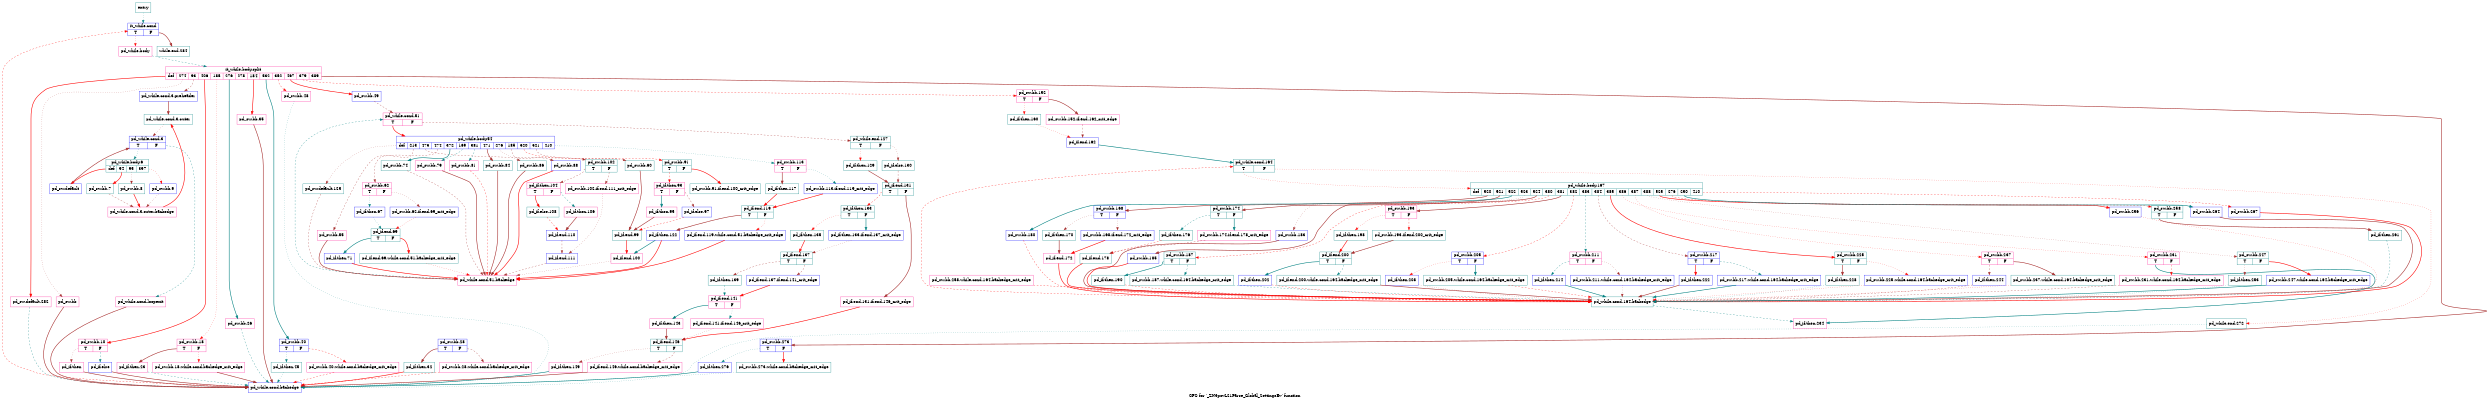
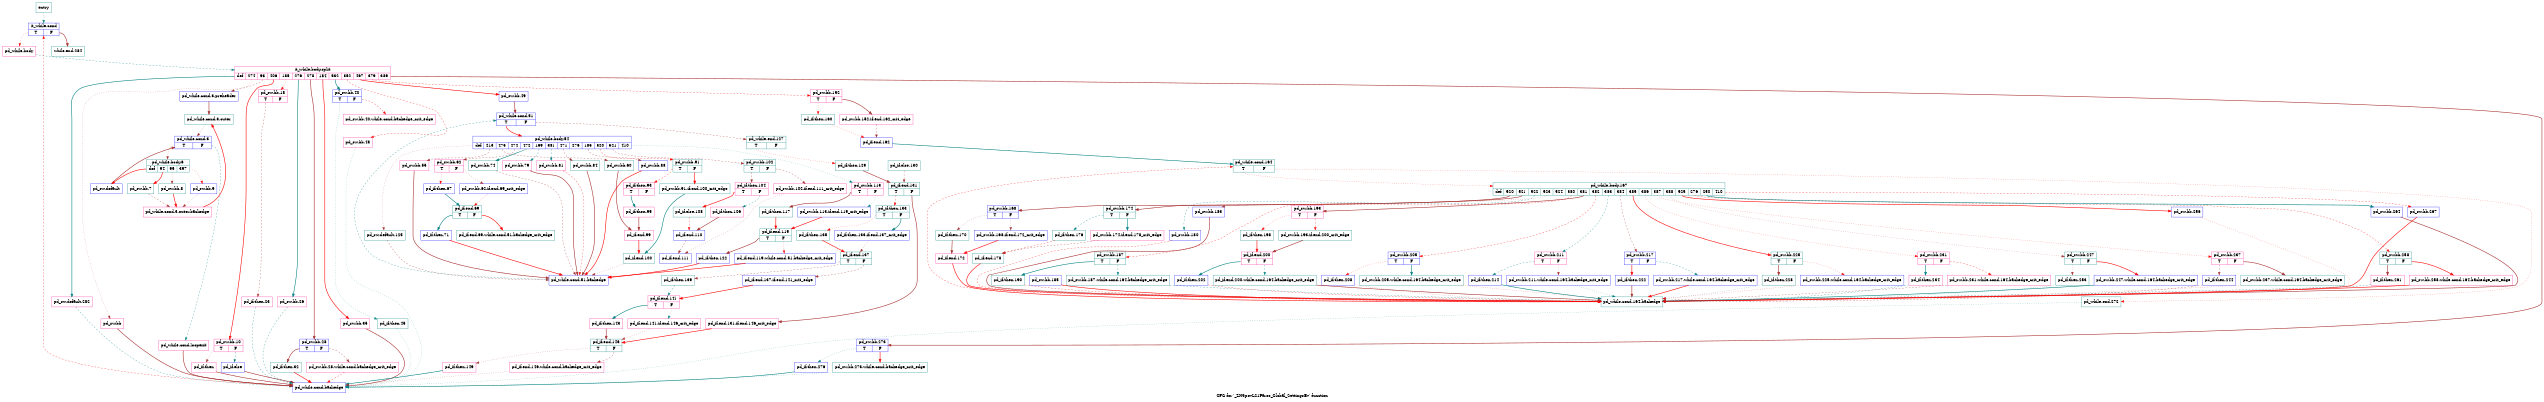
edge "pd_sw.bb.49" -> "pd_while.cond.51": style dashed -> bold
node "pd_while.cond.51": color deeppink -> blue
edge "it_while.body.split" -> "pd_sw.default.282": color red -> teal
node "pd_while.body.54": text "372" -> "472"
edge "pd_while.end.127" -> "pd_if.else.130": removed
edge "pd_while.cond.3" -> "pd_while.body.6": color teal -> brown
edge "pd_while.body.54" -> "pd_sw.bb.84": style bold -> dashed
node "pd_sw.bb.86": removed
edge "pd_sw.bb.62" -> "pd_if.then.67": color teal -> red
edge "pd_while.body.167" -> "pd_sw.bb.180": style bold -> dashed
edge "it_while.body.split" -> "pd_sw.bb.28": added
edge "pd_while.body.167" -> "pd_sw.bb.185": removed
node "pd_if.else.97": removed
edge "pd_if.then.67" -> "pd_if.end.69": style dotted -> bold
node "pd_if.end.99": color teal -> deeppink
node "pd_if.then.261": color teal -> deeppink
edge "pd_if.then.122" -> "pd_if.end.100": now "pd_sw.bb.91.if.end.100_crit_edge" -> "pd_if.end.100"
node "pd_if.end.100": color deeppink -> teal
node "pd_if.end.200": color teal -> deeppink
edge "pd_sw.bb.258" -> "pd_sw.bb.258.while.cond.164.backedge_crit_edge": added
edge "pd_if.end.69.while.cond.51.backedge_crit_edge" -> "pd_while.cond.51.backedge": removed
edge "pd_if.end.111" -> "pd_while.cond.51.backedge": removed
node "pd_while.cond.51.backedge": color deeppink -> blue
edge "pd_sw.bb.211.while.cond.164.backedge_crit_edge" -> "pd_while.cond.164.backedge": color brown -> teal
edge "pd_sw.bb.205.while.cond.164.backedge_crit_edge" -> "pd_while.cond.164.backedge": style dashed -> dotted
edge "pd_sw.bb.217.while.cond.164.backedge_crit_edge" -> "pd_while.cond.164.backedge": color teal -> red
edge "pd_sw.bb.258.while.cond.164.backedge_crit_edge" -> "pd_while.cond.164.backedge": style dashed -> bold
edge "pd_while.cond.164.backedge" -> "pd_if.then.234": reversed
edge "pd_sw.bb.18" -> "pd_if.then.23": style bold -> dashed
node "pd_sw.bb.18.while.cond.backedge_crit_edge": removed
edge "pd_sw.bb.40.while.cond.backedge_crit_edge" -> "pd_while.cond.backedge": removed
edge "pd_if.end.146.while.cond.backedge_crit_edge" -> "pd_while.cond.backedge": style bold -> dotted
